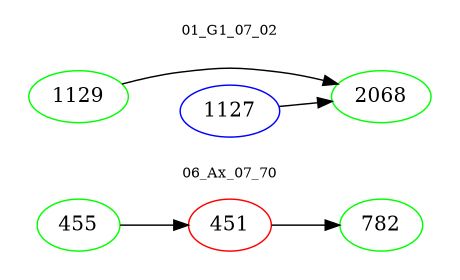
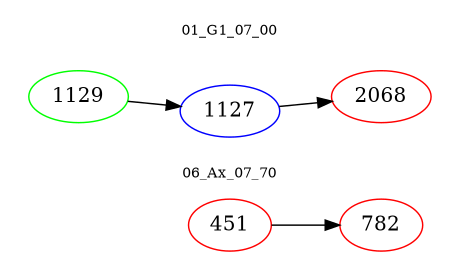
cluster "01_G1_07_02": label "01_G1_07_02" -> "01_G1_07_00"
edge "1129" -> "2068": now "1129" -> "1127"
node "2068": color green -> red
node "455": removed
node "782": color green -> red
